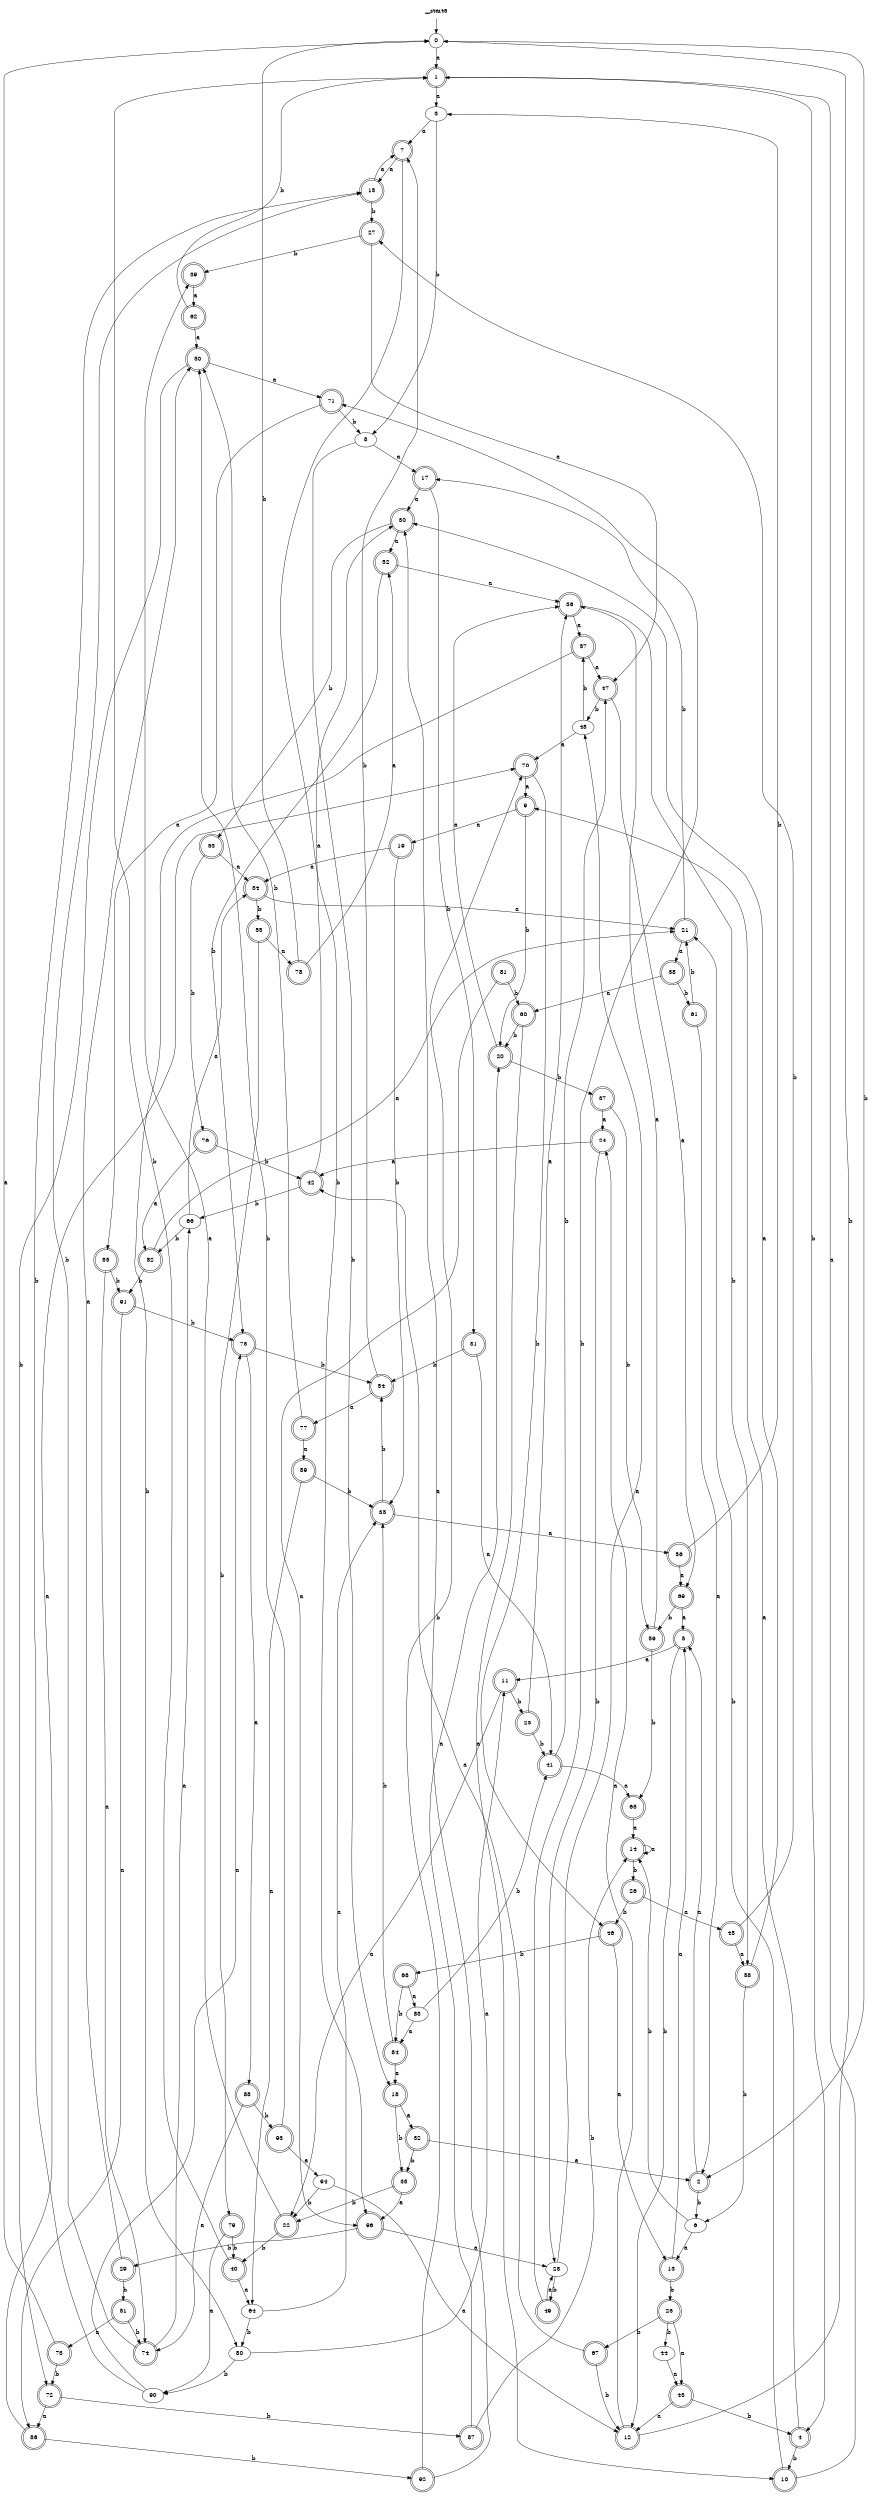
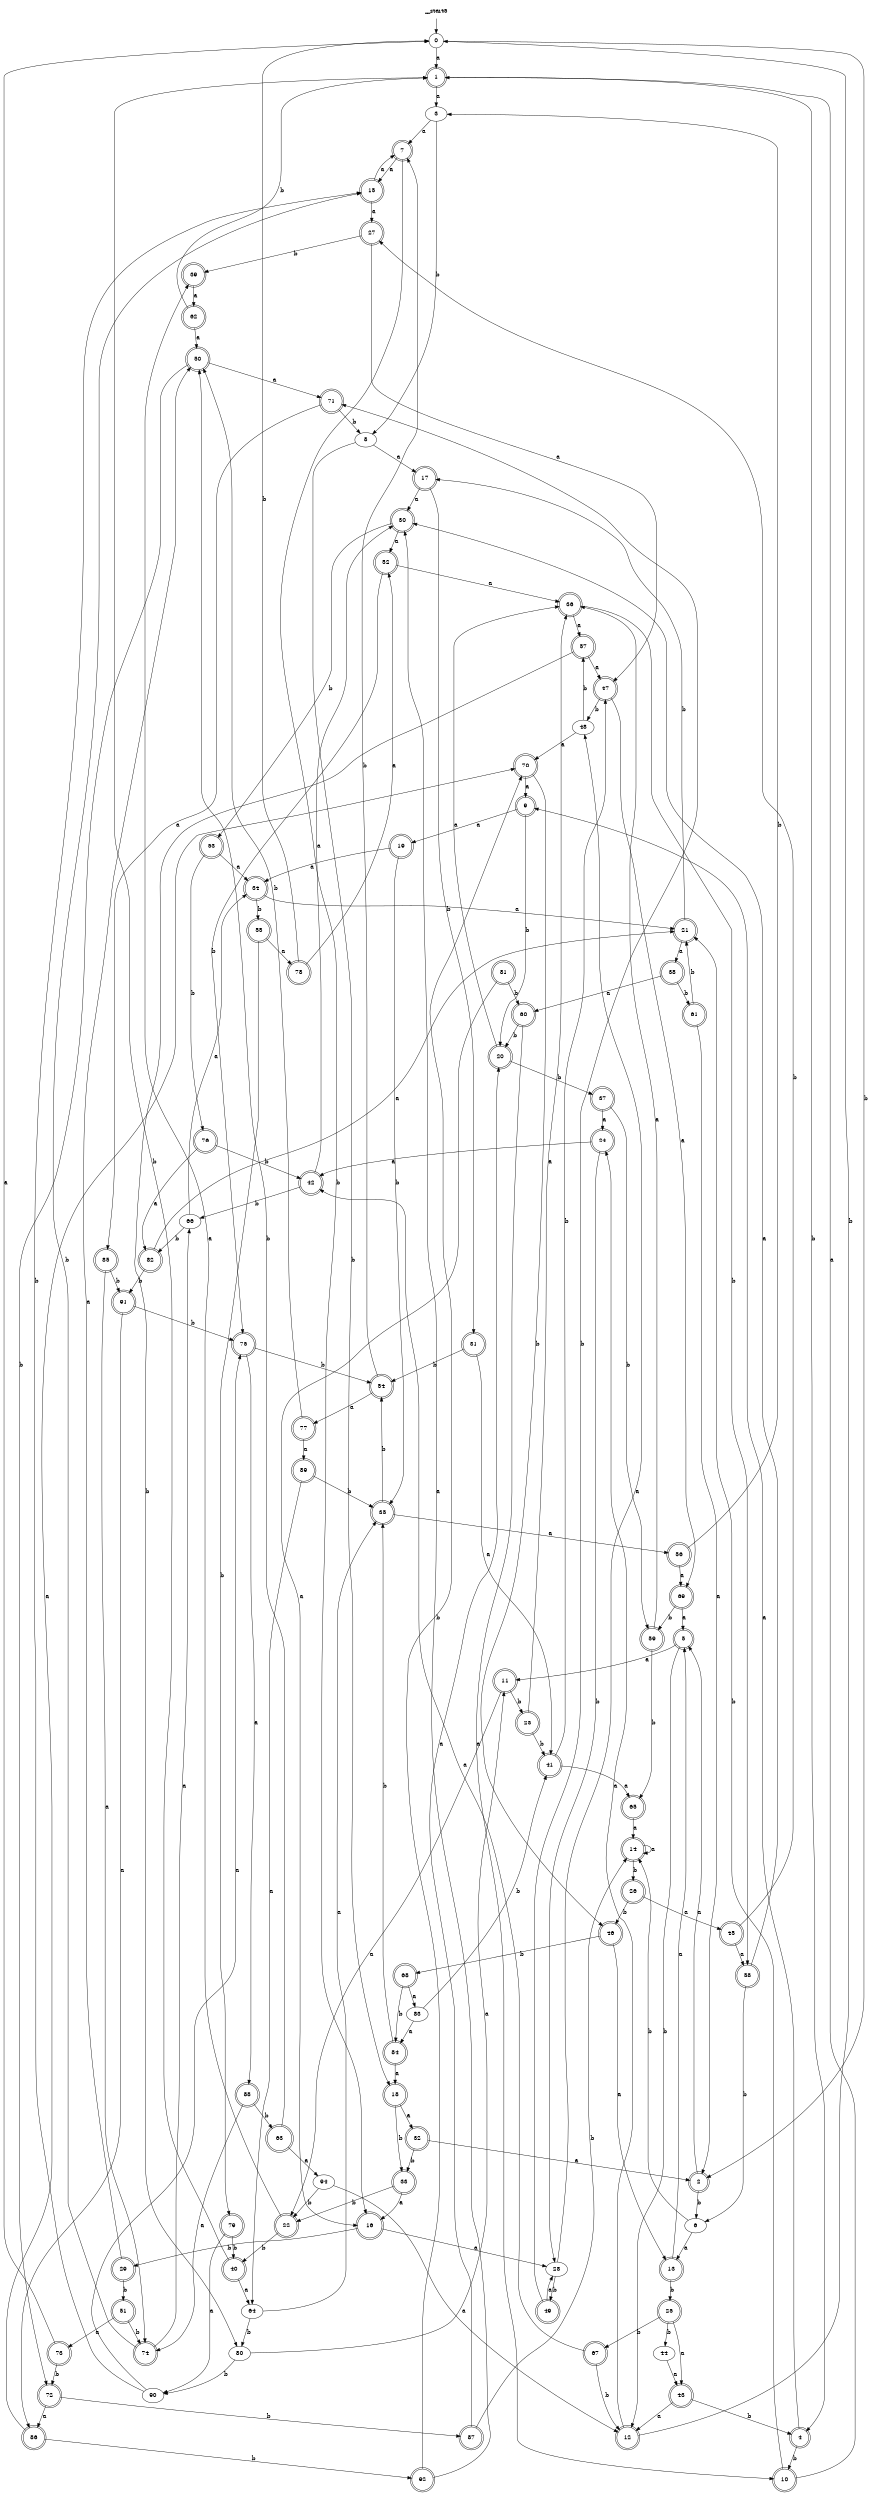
edge "15" -> "27": label "b" -> "a"
node "93": label "93" -> "63"
node "96": label "96" -> "16"
